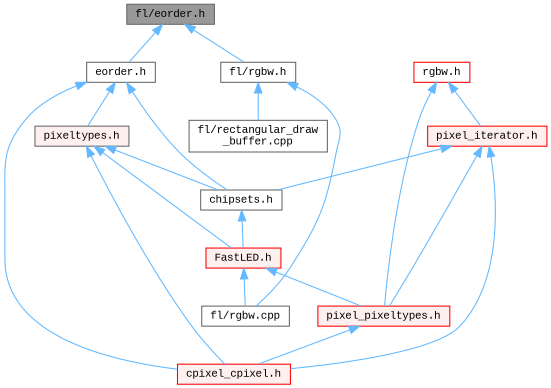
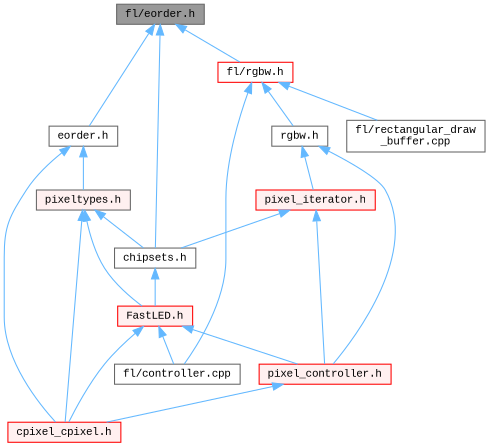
node "fl/rgbw.h": color grey40 -> red
node "rgbw.h": color red -> grey40
edge "rgbw.h" -> "fl/rgbw.h": added
edge "chipsets.h" -> "eorder.h": now "chipsets.h" -> "fl/eorder.h"
node "fl/rgbw.cpp": label "fl/rgbw.cpp" -> "fl/controller.cpp"
node "pixel_pixeltypes.h": label "pixel_pixeltypes.h" -> "pixel_controller.h"
edge "cpixel_cpixel.h" -> "pixel_iterator.h": now "cpixel_cpixel.h" -> "FastLED.h"
